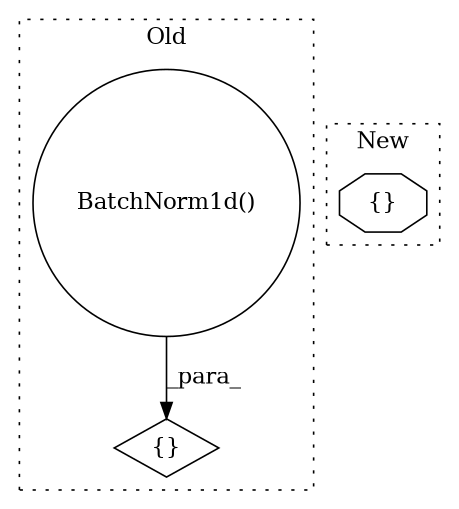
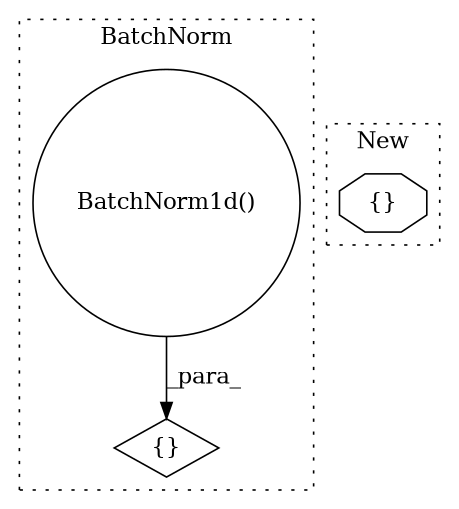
cluster "Old": label "Old" -> "BatchNorm"
